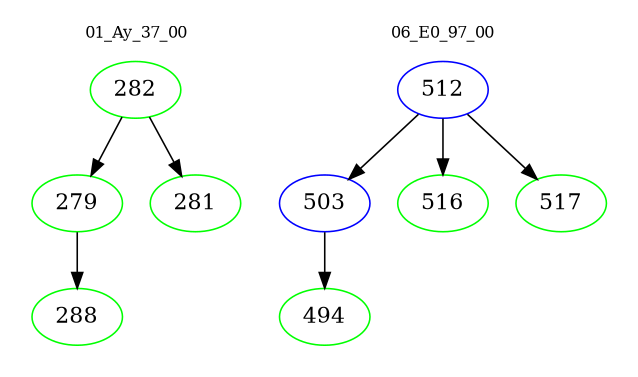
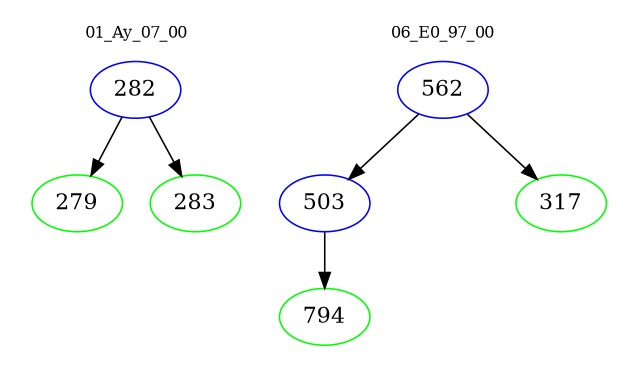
cluster "01_Ay_37_00": label "01_Ay_37_00" -> "01_Ay_07_00"
node "282": color green -> blue
node "512": label "512" -> "562"
node "281": label "281" -> "283"
node "516": removed
node "517": label "517" -> "317"
node "288": removed
node "494": label "494" -> "794"
